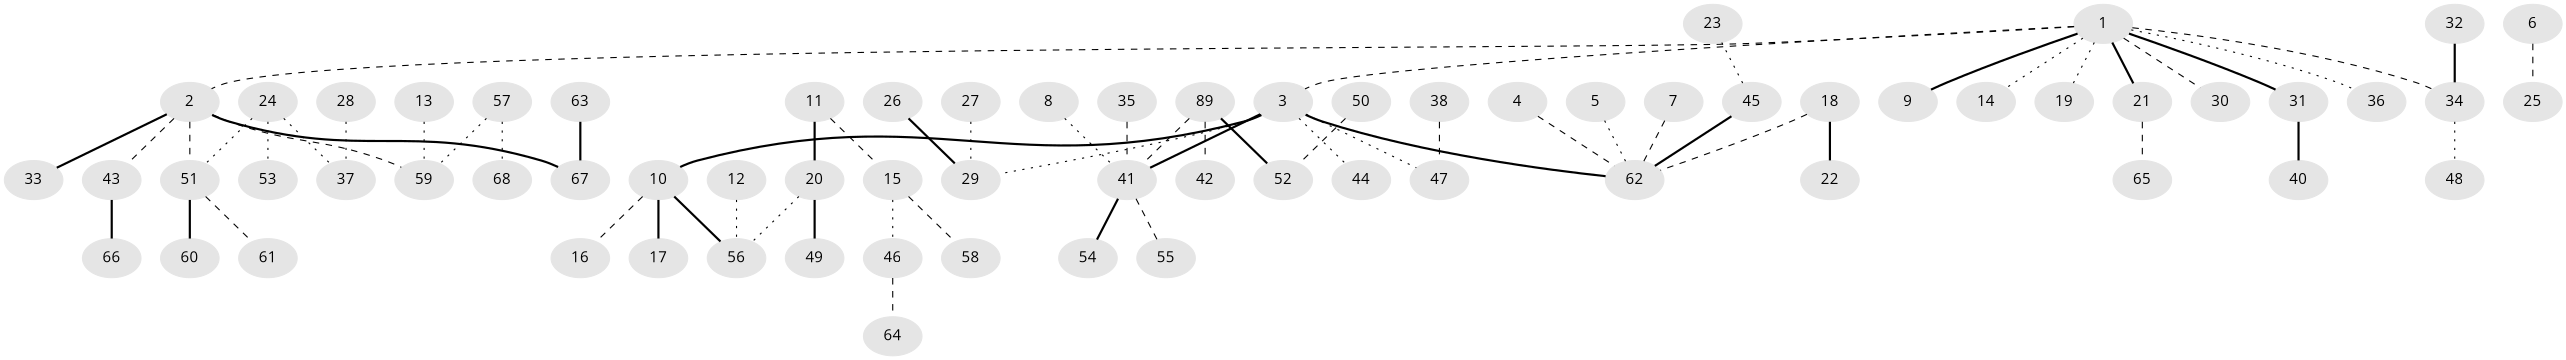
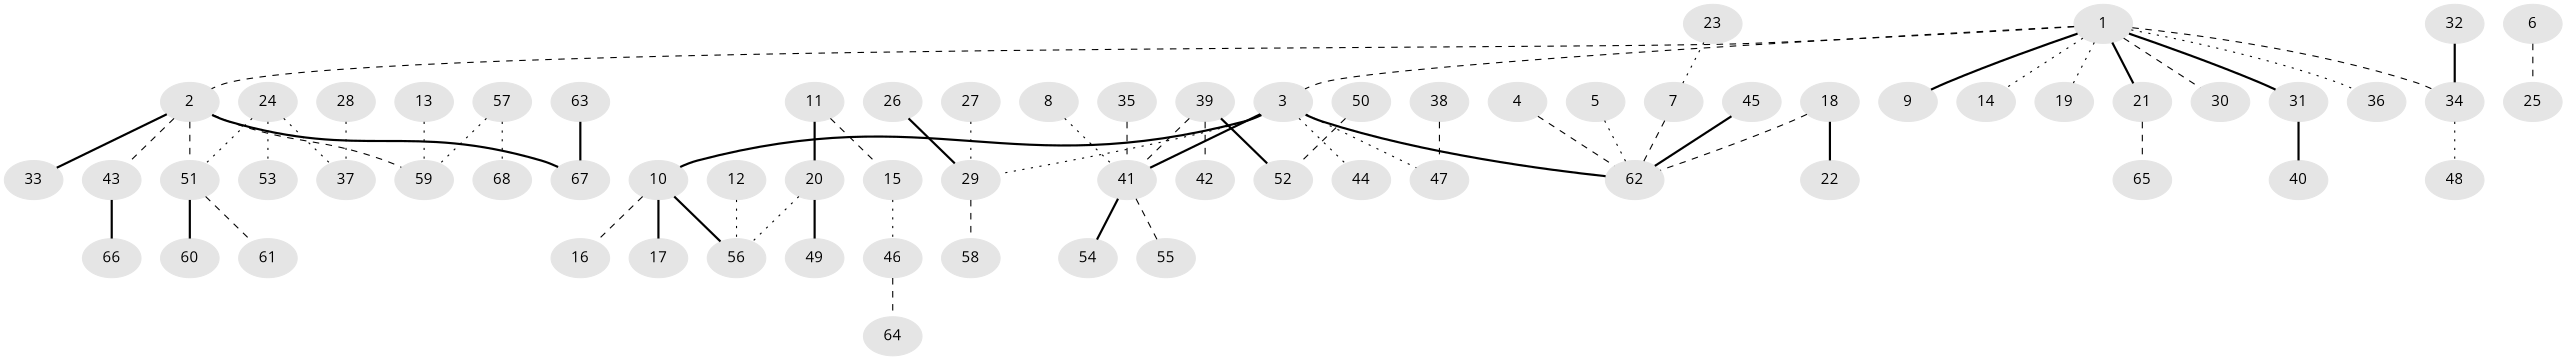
edge "23" -- "45": now "23" -- "7"
node "89": label "89" -> "39"
edge "15" -- "58": now "29" -- "58"
